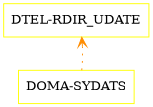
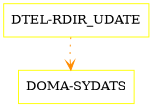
edge "DOMA-SYDATS" -> "DTEL-RDIR_UDATE": reversed
